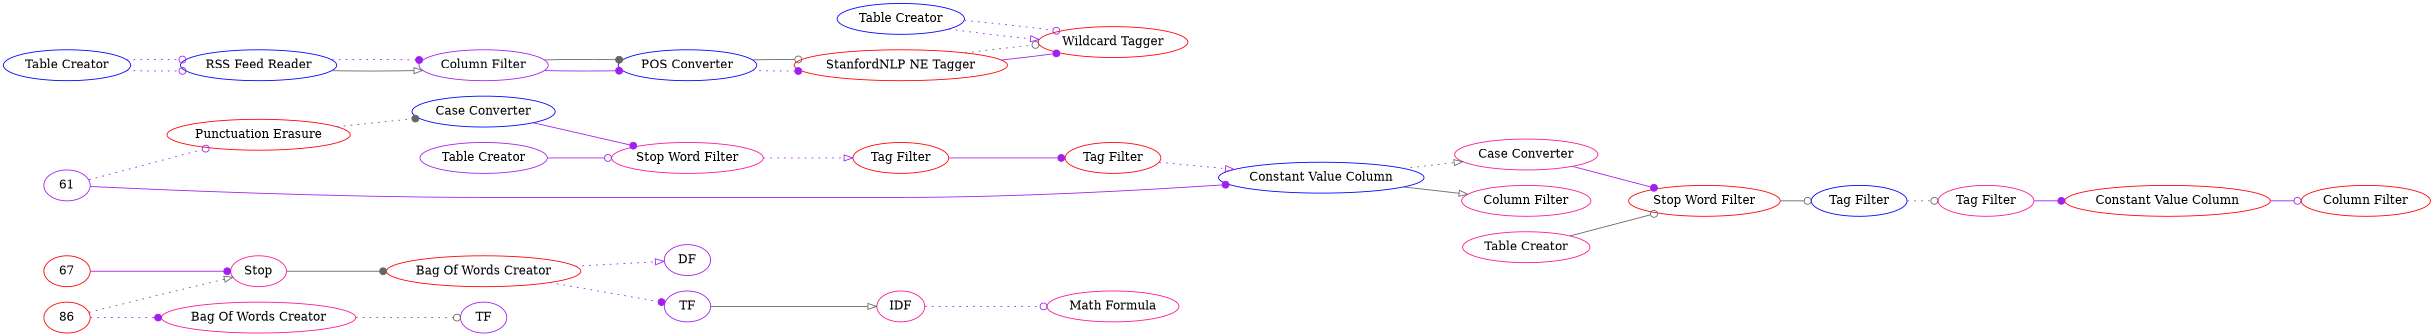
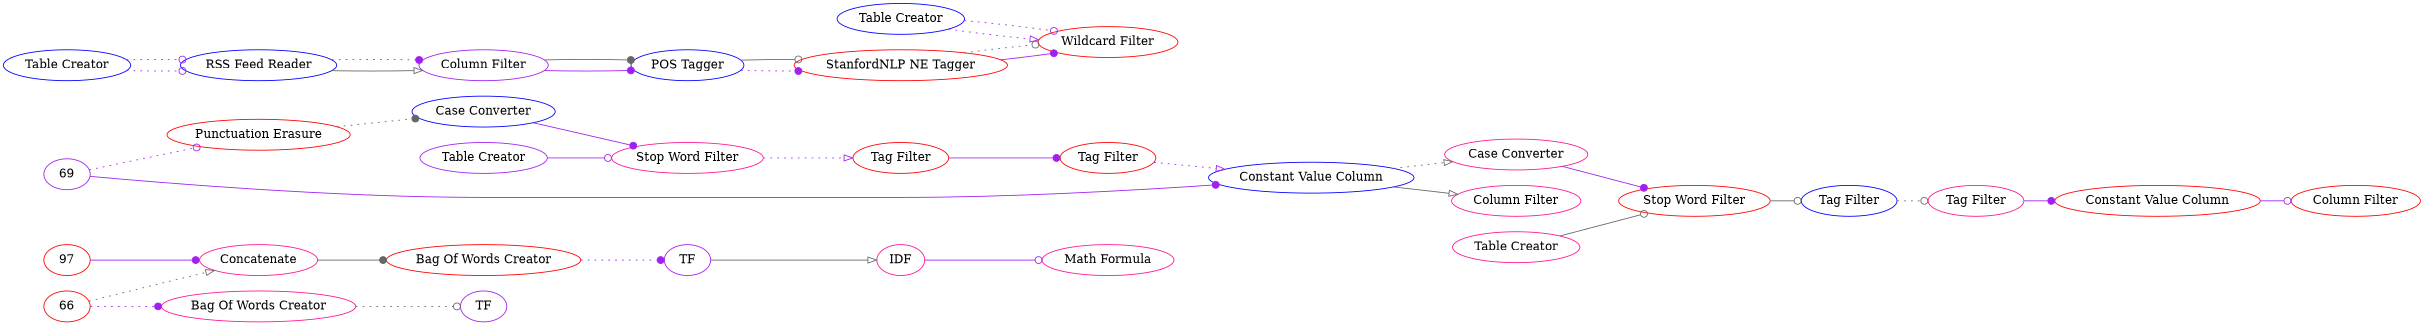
node "Wildcard Tagger": label "Wildcard Tagger" -> "Wildcard Filter"
node "POS Converter": label "POS Converter" -> "POS Tagger"
node "61": label "61" -> "69"
node "DF": removed
node "67": label "67" -> "97"
node "Stop": label "Stop" -> "Concatenate"
edge "IDF" -> "Math Formula": style dotted -> solid
node "86": label "86" -> "66"
